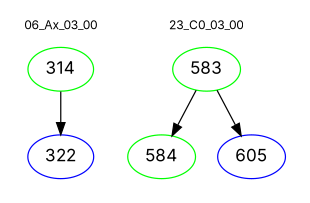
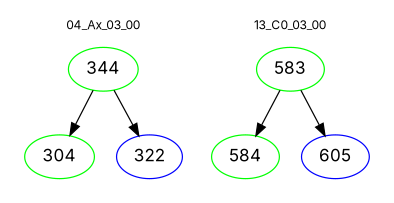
cluster "06_Ax_03_00": label "06_Ax_03_00" -> "04_Ax_03_00"
cluster "23_C0_03_00": label "23_C0_03_00" -> "13_C0_03_00"
node "314": label "314" -> "344"
node "304": added
